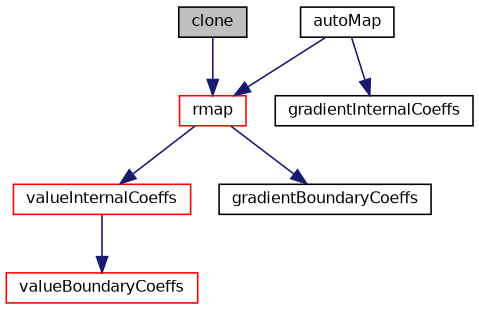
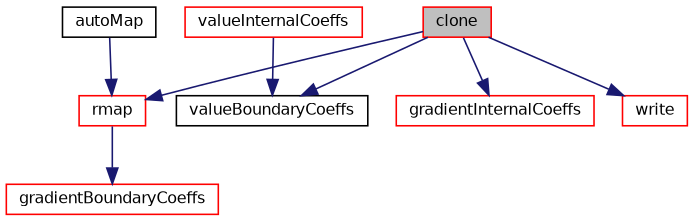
node "clone": color black -> red
edge "autoMap" -> "gradientInternalCoeffs": now "clone" -> "gradientInternalCoeffs"
edge "clone" -> "valueBoundaryCoeffs": added
node "gradientInternalCoeffs": color black -> red
node "write": added
edge "rmap" -> "valueInternalCoeffs": removed
node "gradientBoundaryCoeffs": color black -> red
node "valueBoundaryCoeffs": color red -> black
